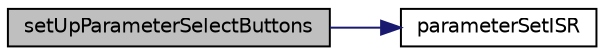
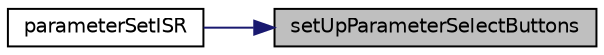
edge "setUpParameterSelectButtons" -> "parameterSetISR": reversed
